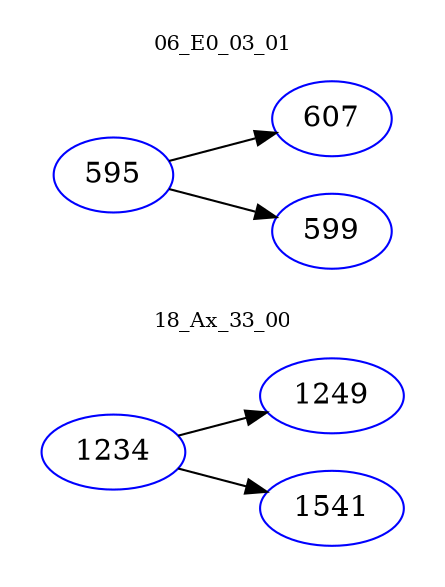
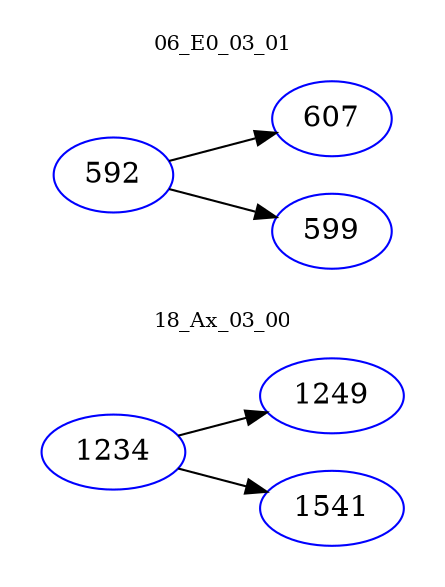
node "595": label "595" -> "592"
cluster "18_Ax_33_00": label "18_Ax_33_00" -> "18_Ax_03_00"
